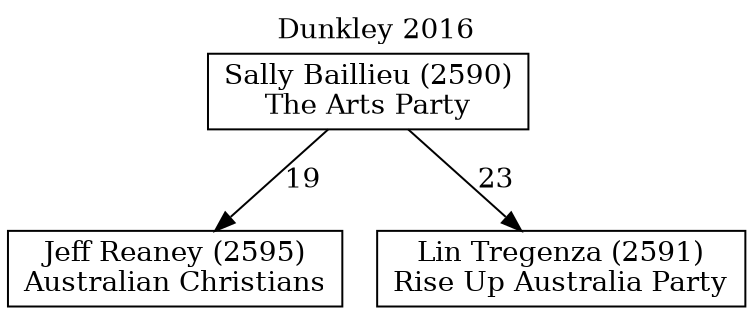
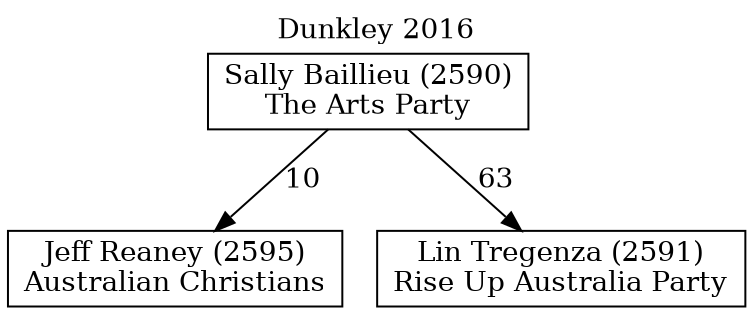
edge "Sally Baillieu (2590) The Arts Party" -> "Jeff Reaney (2595) Australian Christians": label "19" -> "10"
edge "Sally Baillieu (2590) The Arts Party" -> "Lin Tregenza (2591) Rise Up Australia Party": label "23" -> "63"
